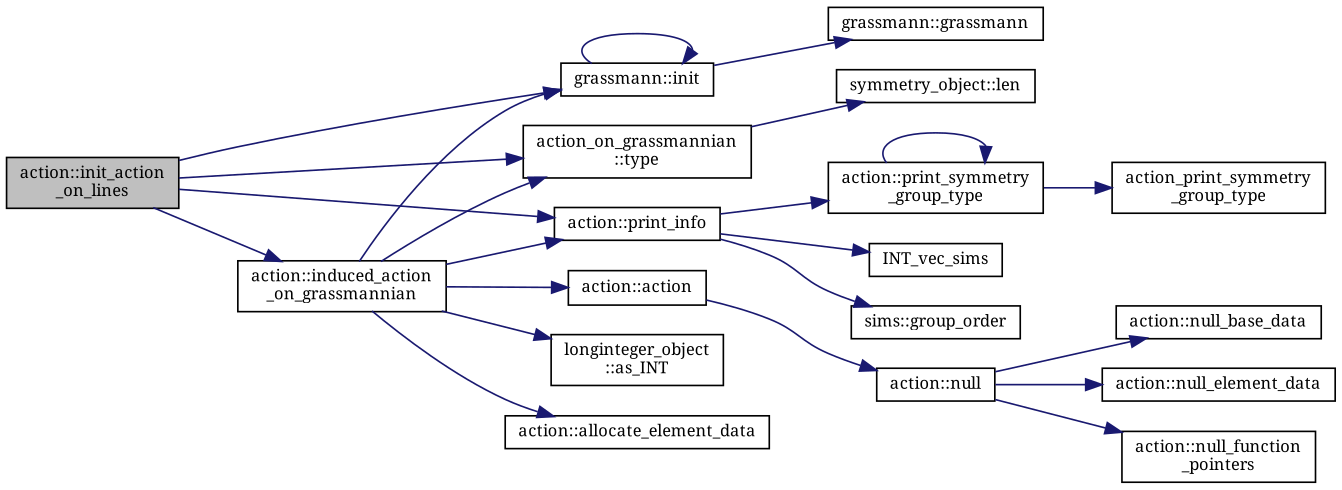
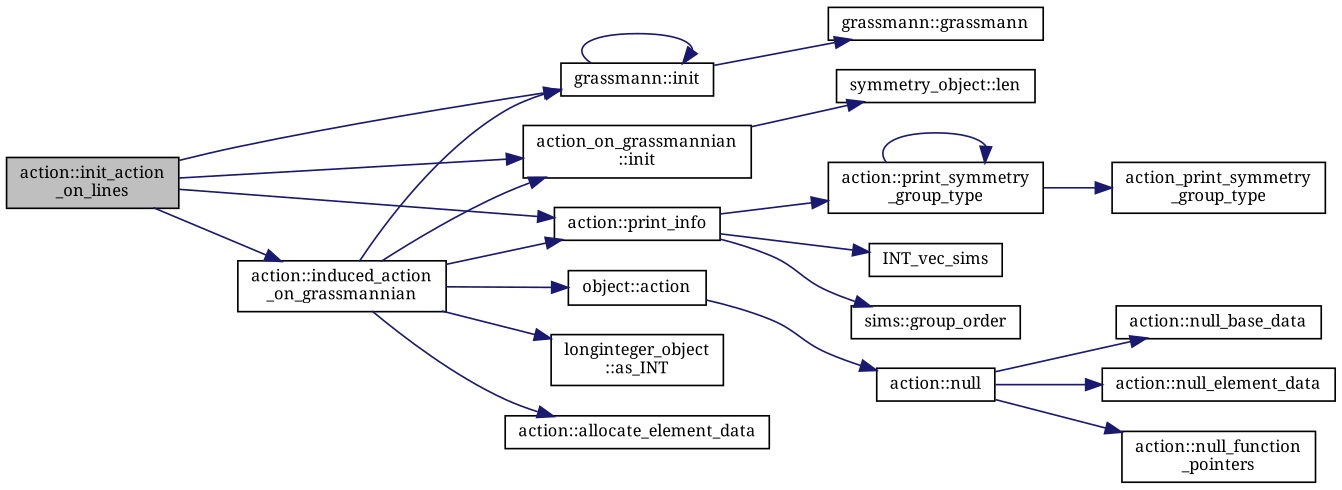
node "action_on_grassmannian ::type": label "action_on_grassmannian ::type" -> "action_on_grassmannian ::init"
node "action::action": label "action::action" -> "object::action"
